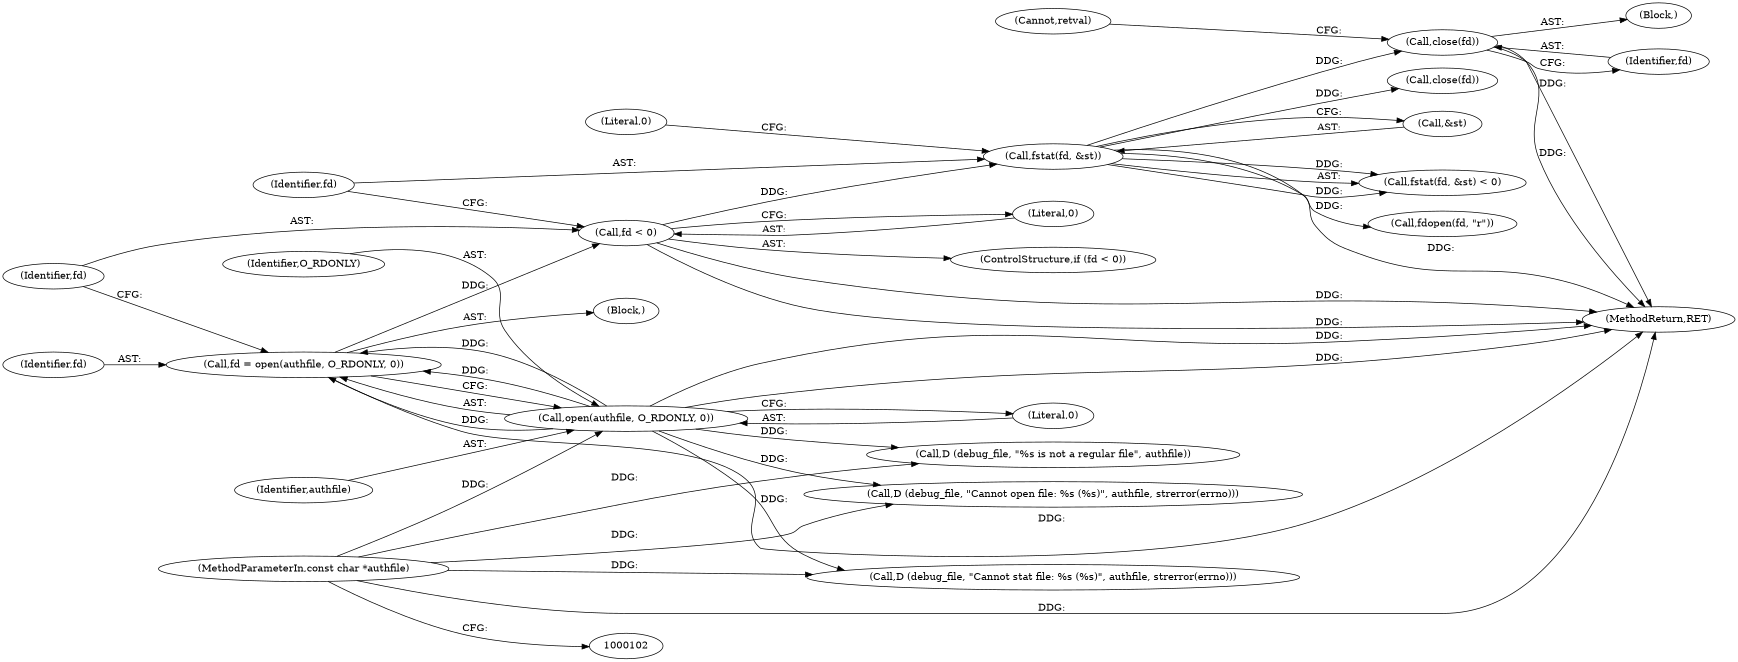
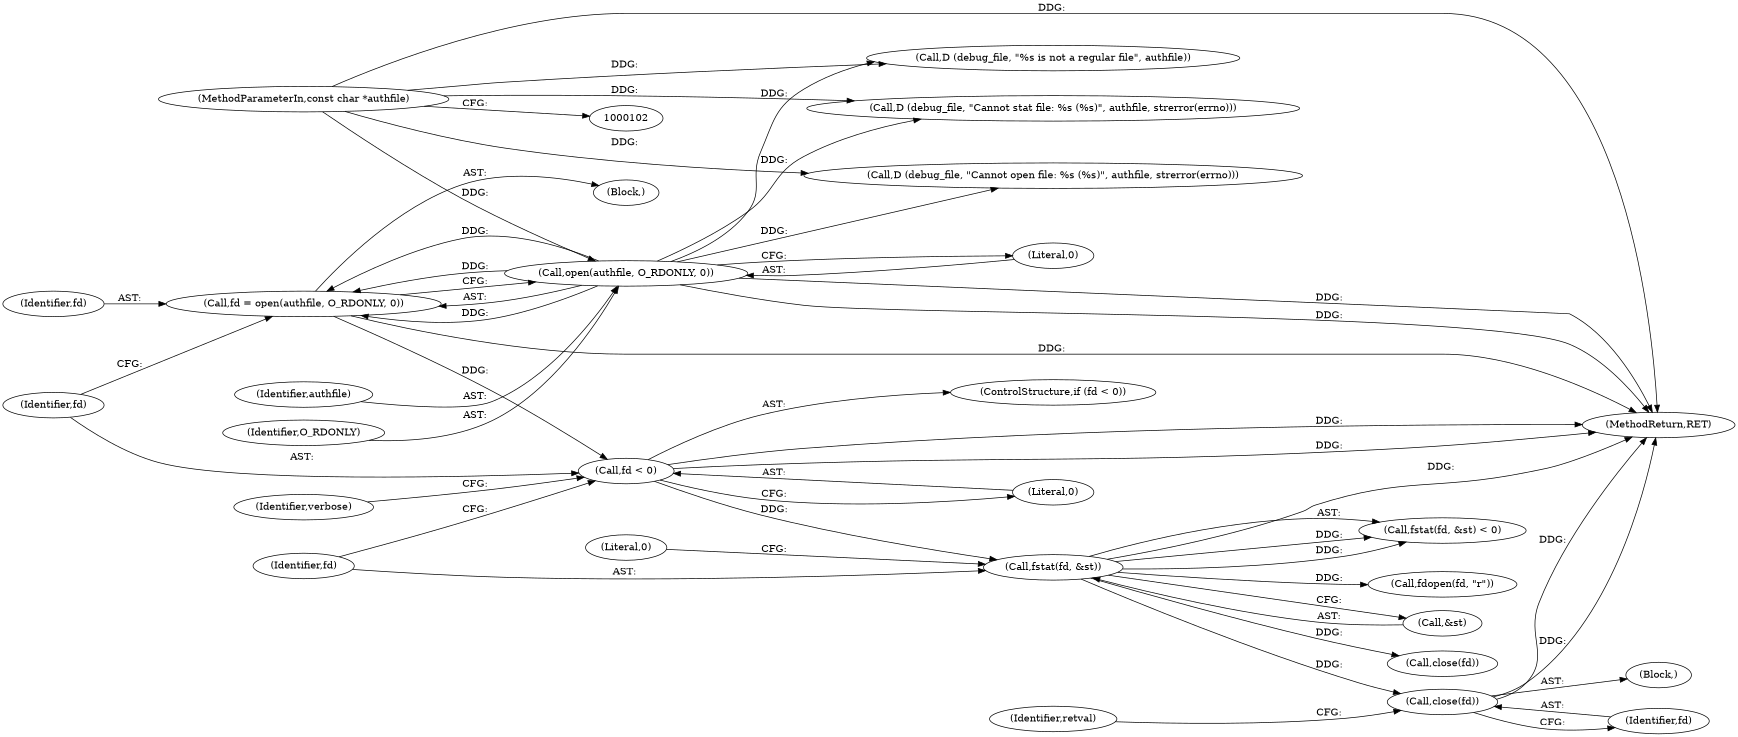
node "(Cannot,retval)": label "(Cannot,retval)" -> "(Identifier,retval)"
node "(Identifier,verbose)": added
